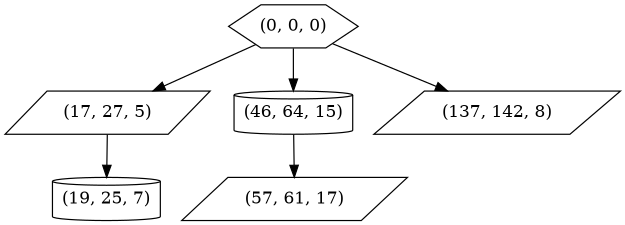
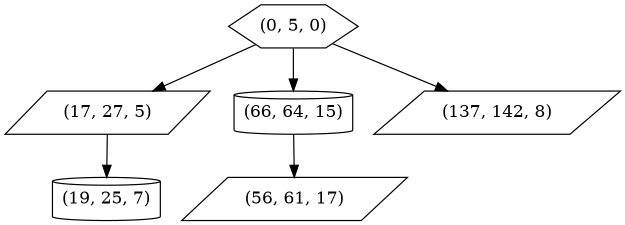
node "(0, 0, 0)": label "(0, 0, 0)" -> "(0, 5, 0)"
node "(46, 64, 15)": label "(46, 64, 15)" -> "(66, 64, 15)"
node "(57, 61, 17)": label "(57, 61, 17)" -> "(56, 61, 17)"
